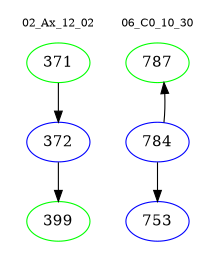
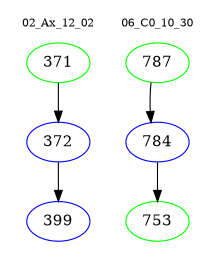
edge "784" -> "787": reversed
node "399": color green -> blue
node "753": color blue -> green
